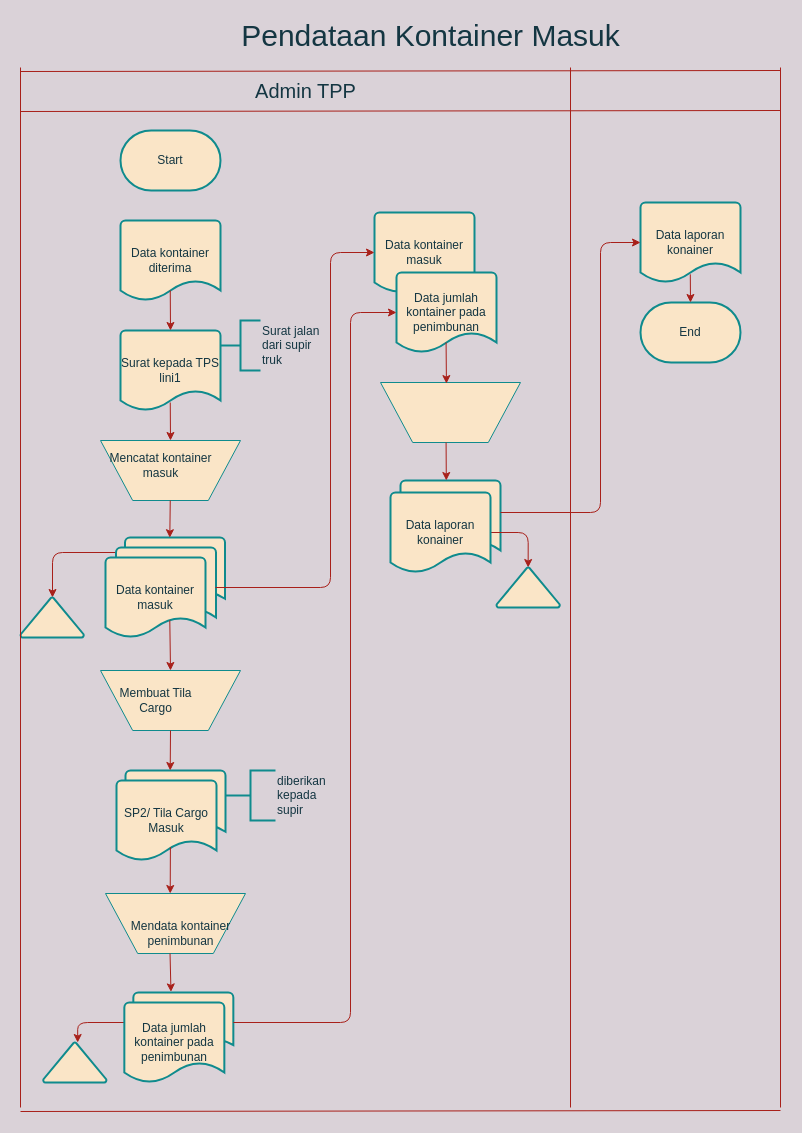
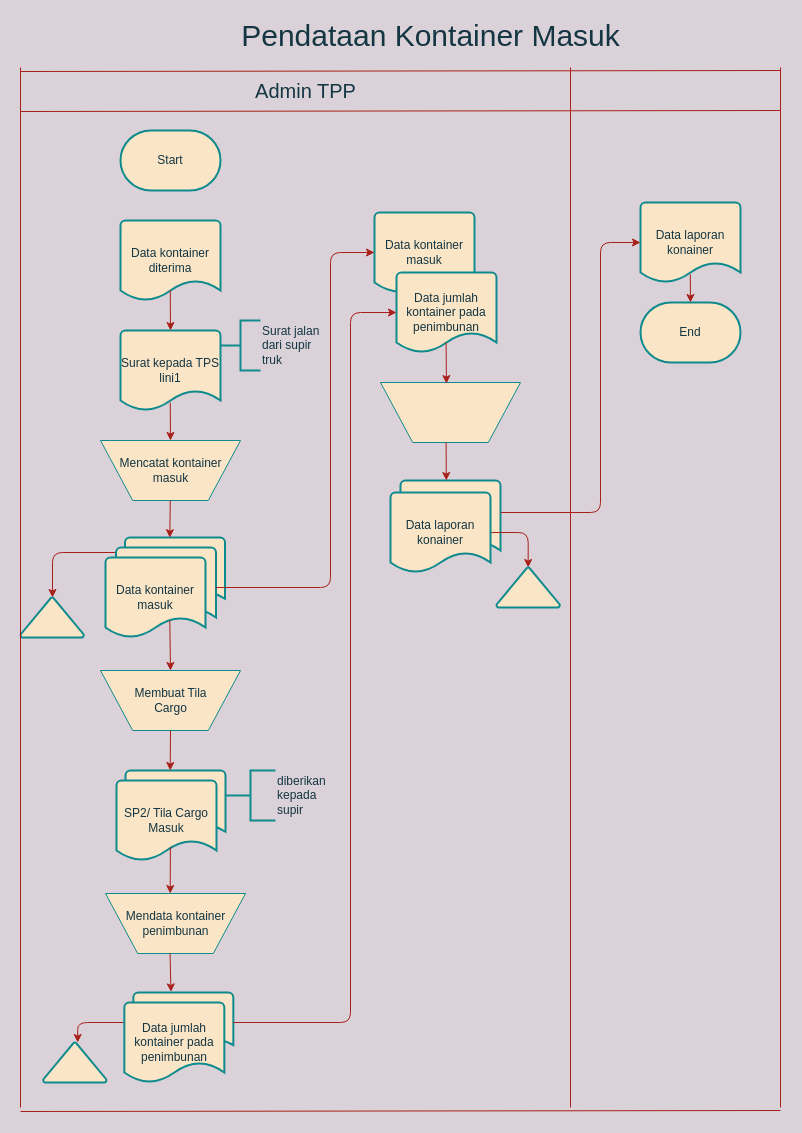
node "Mencatat kontainer masuk": moved (161, 466) -> (171, 471)
node "Membuat Tila Cargo": moved (156, 701) -> (171, 701)
node "Mendata kontainer penimbunan": moved (181, 934) -> (176, 924)
